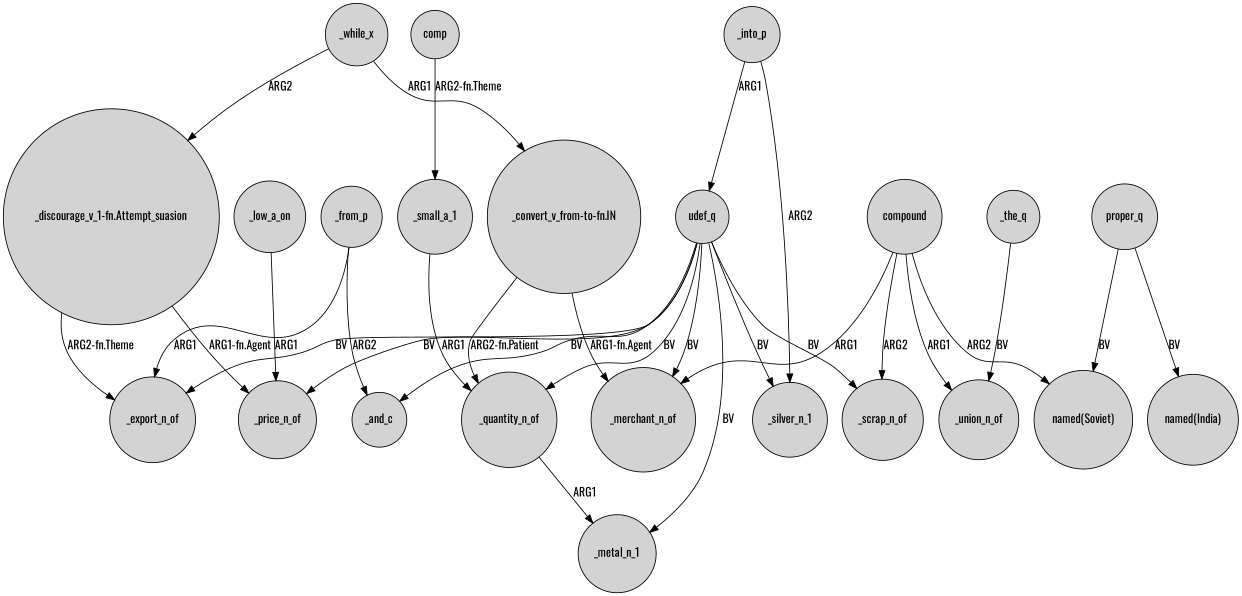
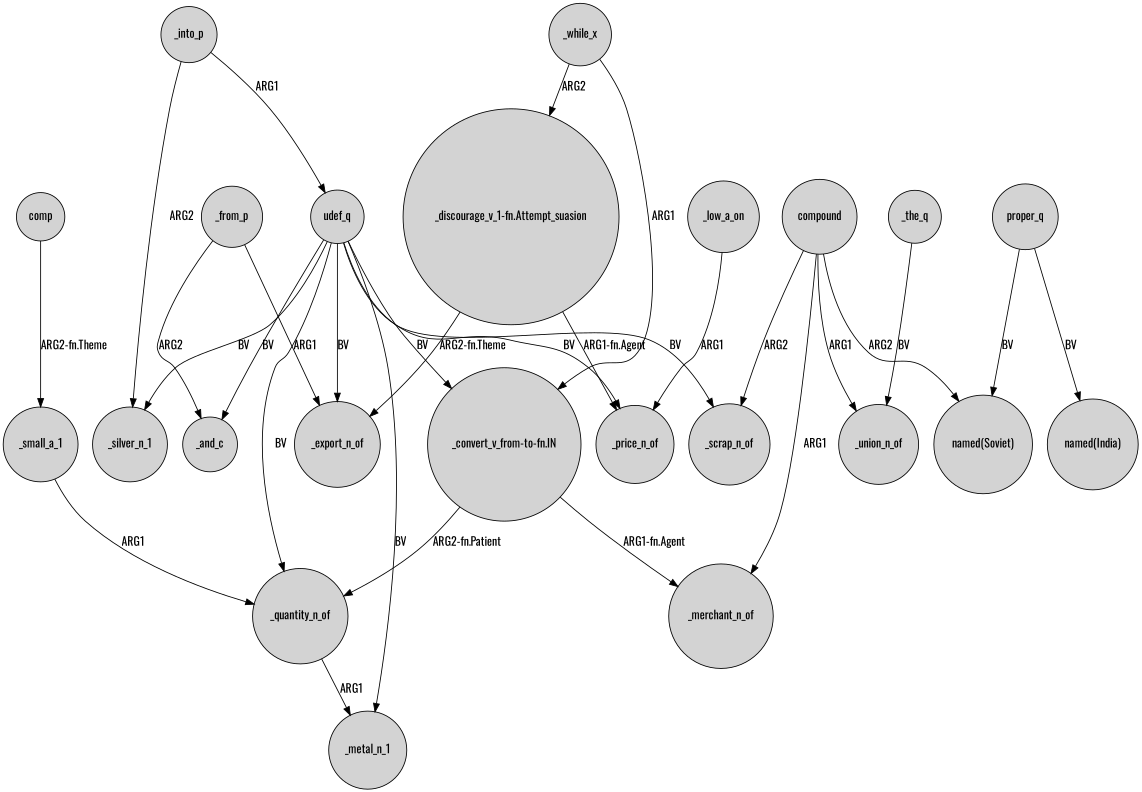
edge "udef_q" -> "_merchant_n_of": now "udef_q" -> "_convert_v_from-to-fn.IN"
